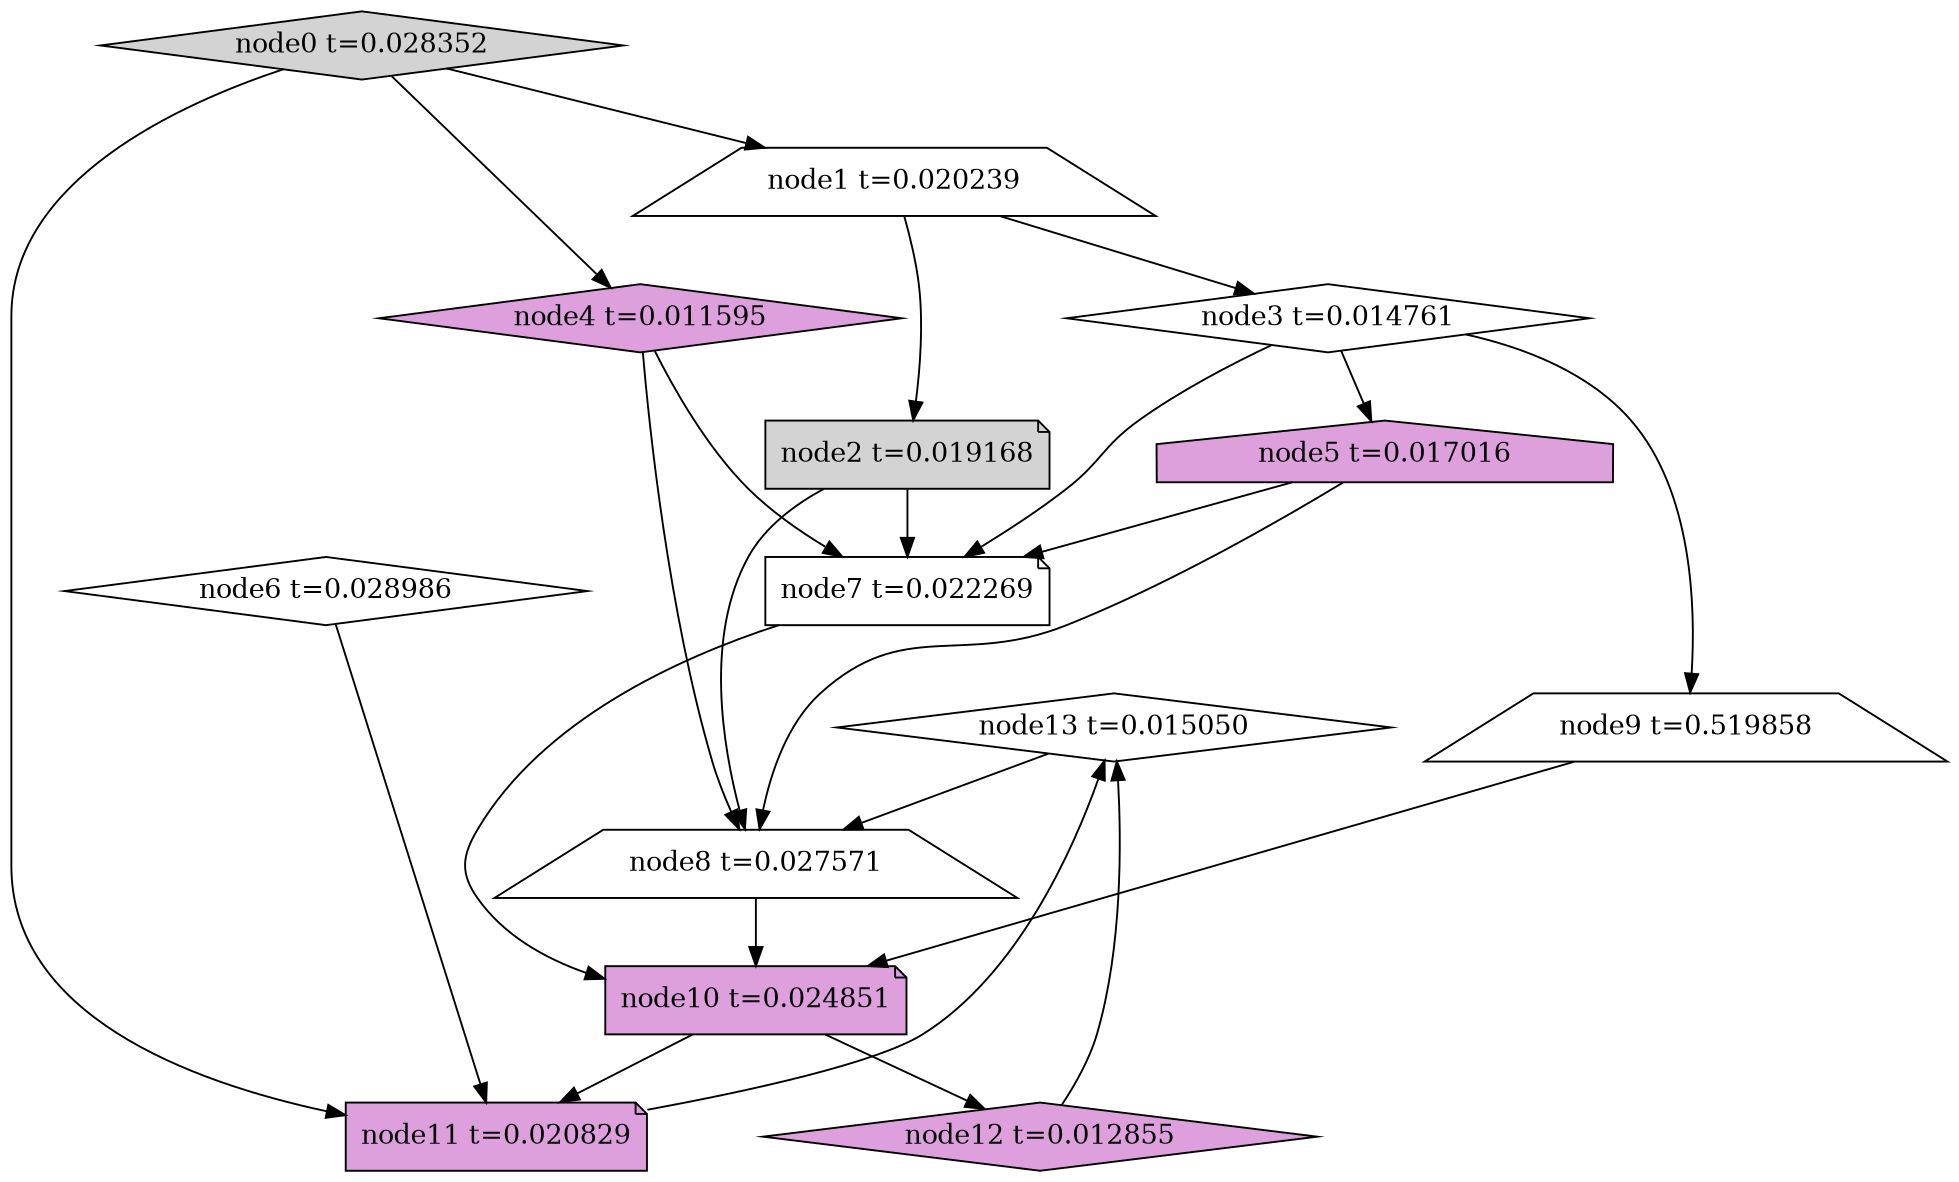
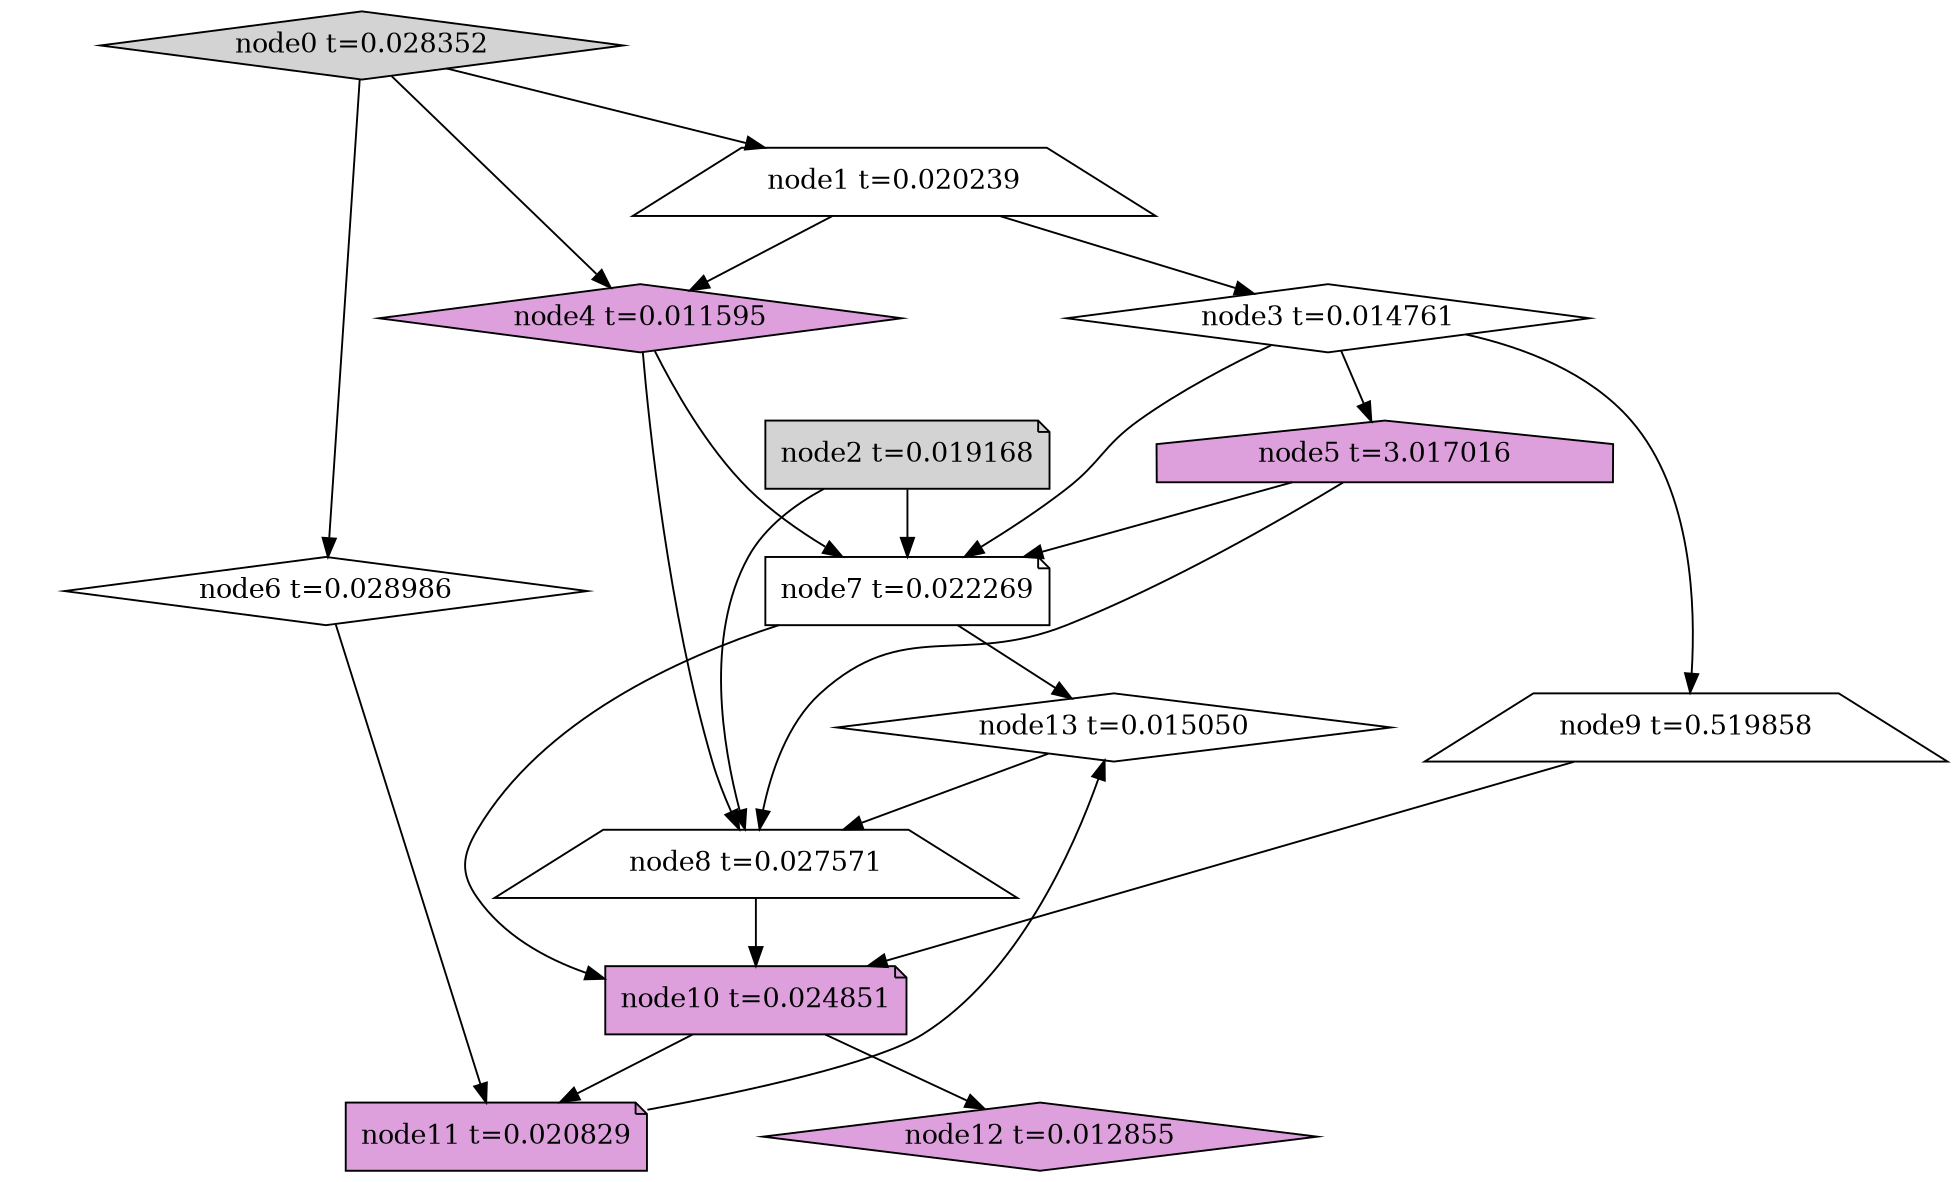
edge "node1 t=0.020239" -> "node2 t=0.019168": now "node1 t=0.020239" -> "node4 t=0.011595"
node "node5 t=0.017016": label "node5 t=0.017016" -> "node5 t=3.017016"
edge "node0 t=0.028352" -> "node11 t=0.020829": now "node0 t=0.028352" -> "node6 t=0.028986"
edge "node12 t=0.012855" -> "node13 t=0.015050": now "node7 t=0.022269" -> "node13 t=0.015050"
